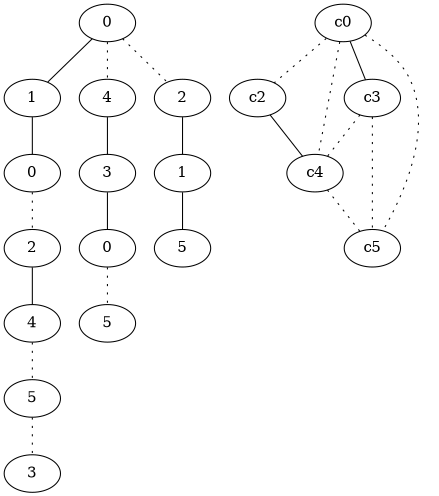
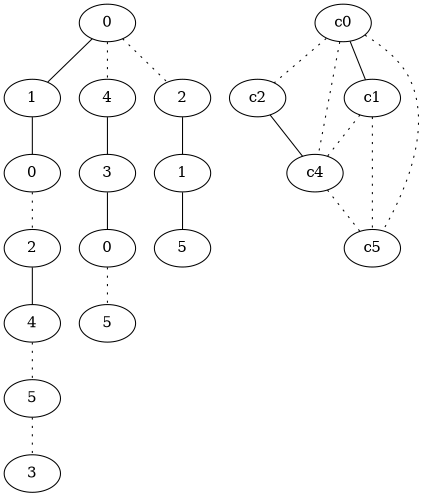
node "c3": label "c3" -> "c1"
